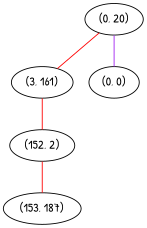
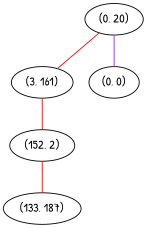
node "(153, 187)": label "(153, 187)" -> "(133, 187)"
